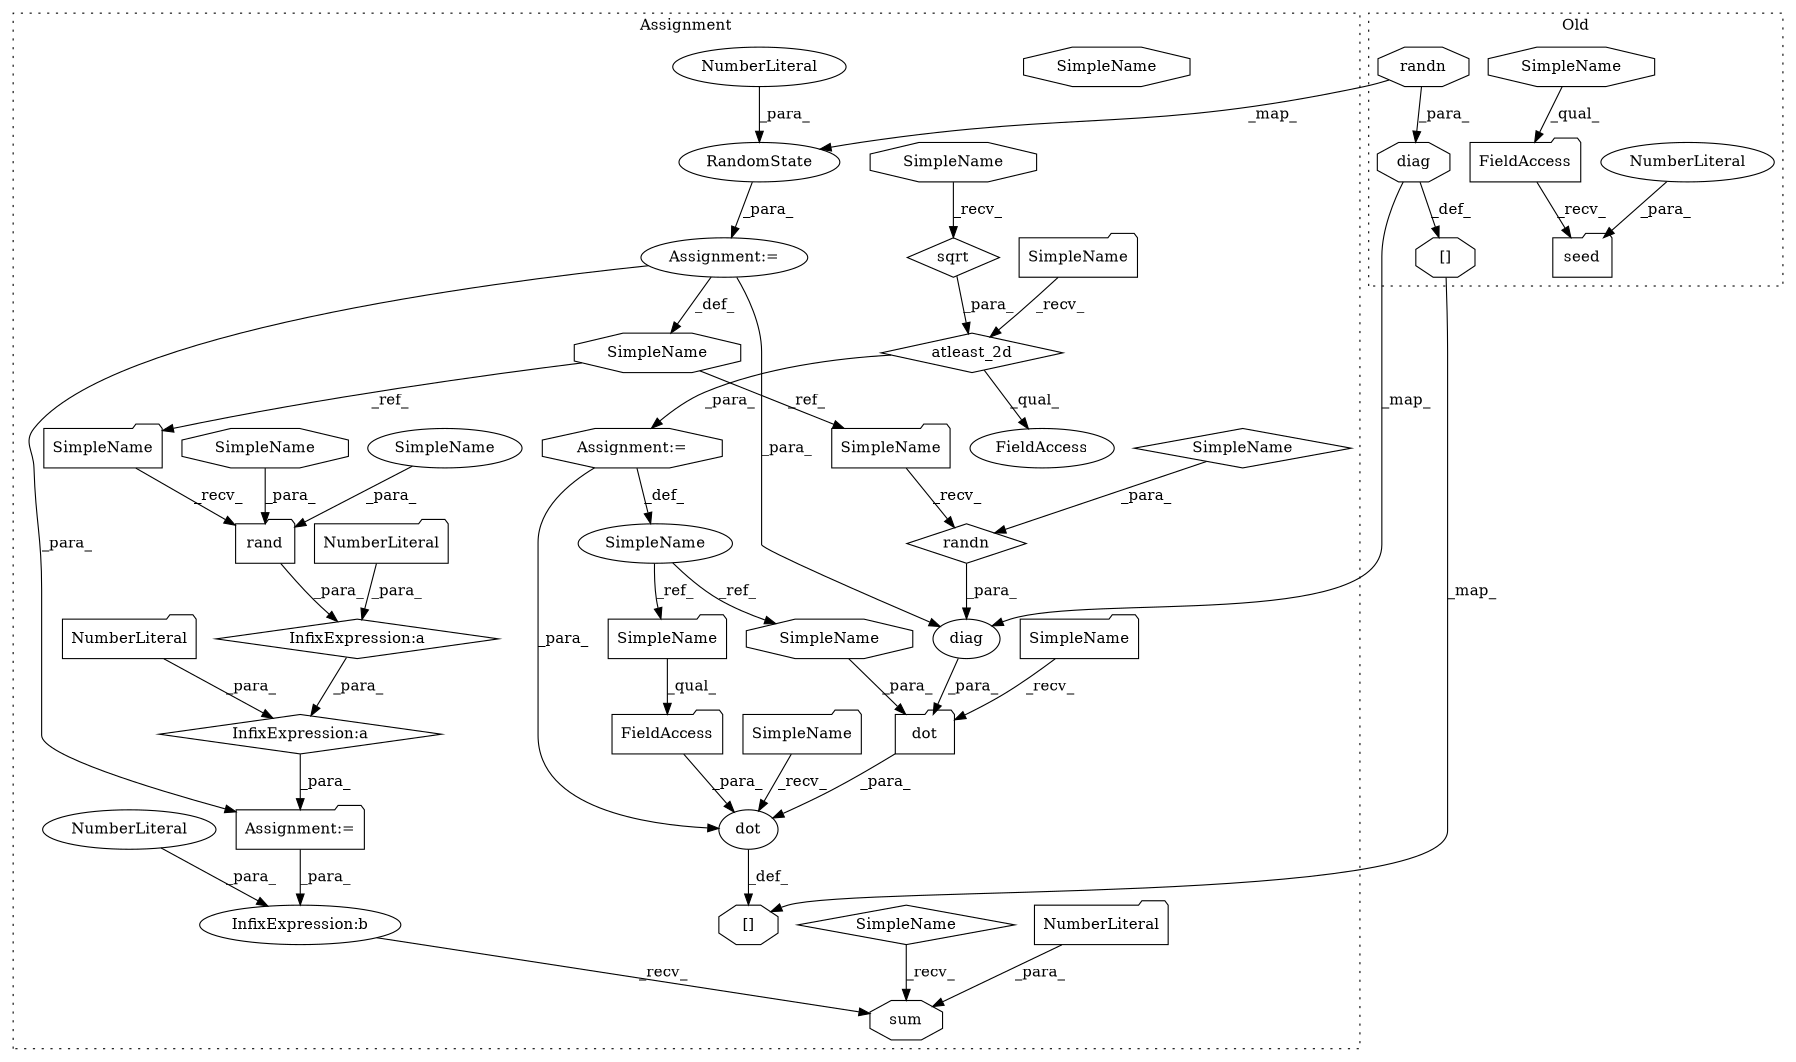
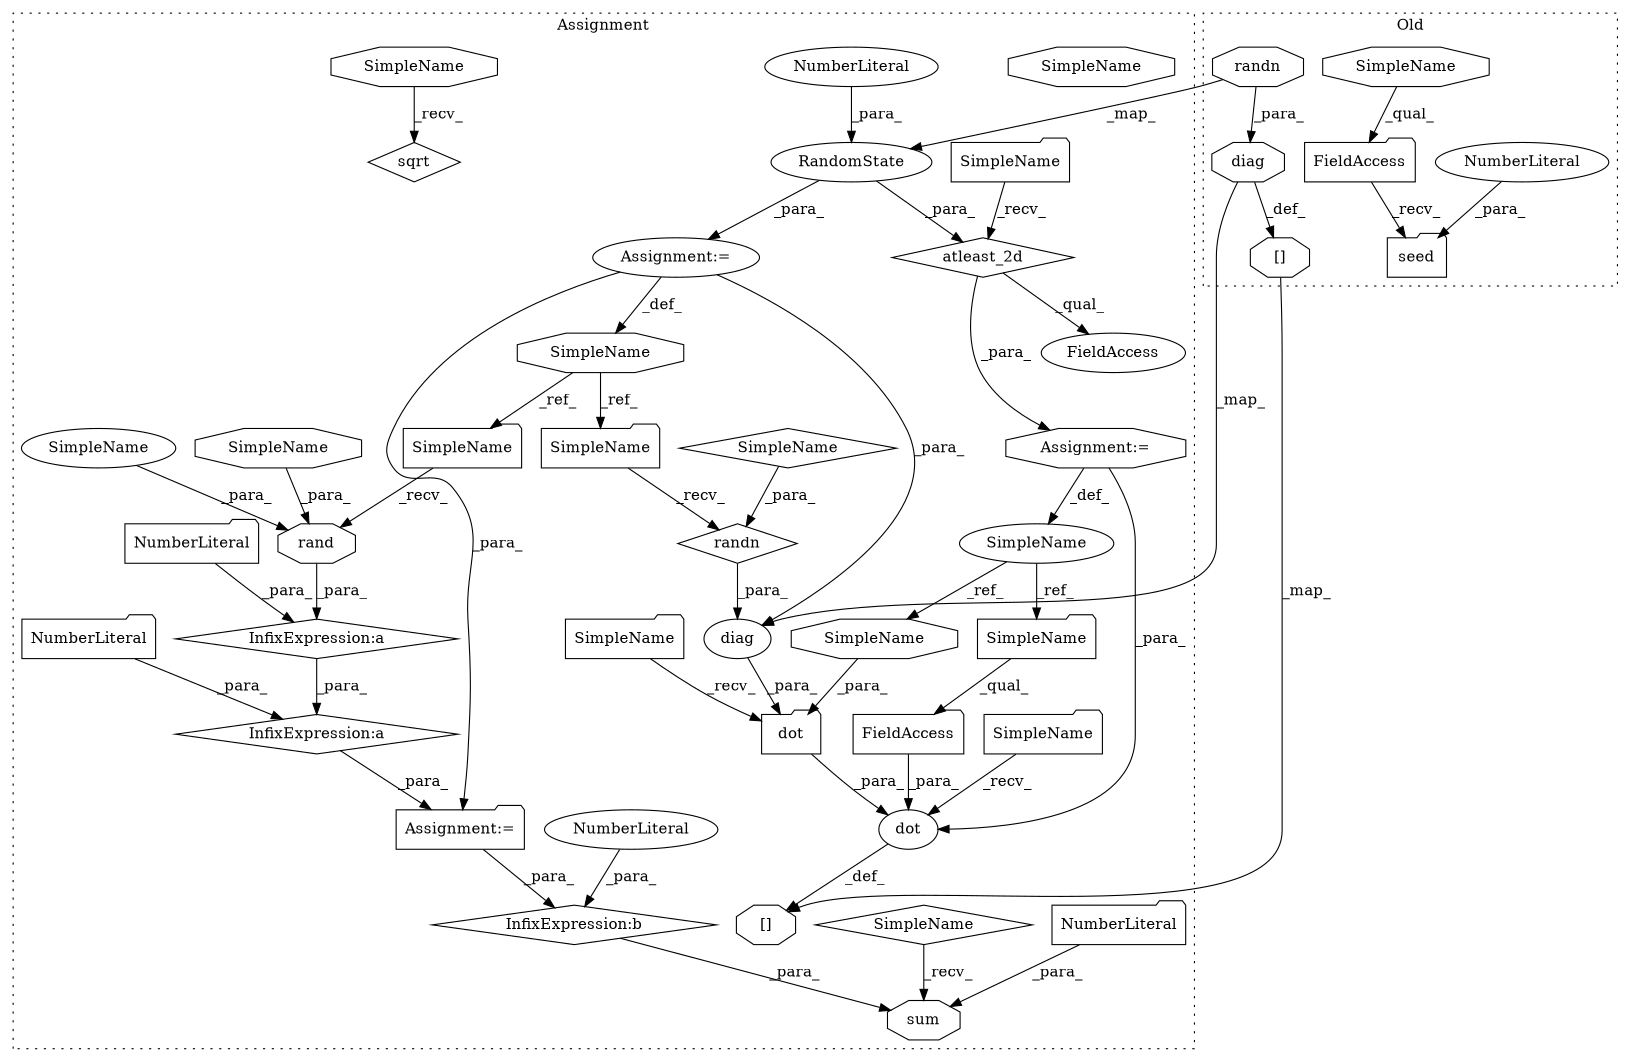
edge "sqrt" -> "atleast_2d": now "RandomState" -> "atleast_2d"
node "rand": shape folder -> octagon
node "InfixExpression:b": shape ellipse -> diamond
edge "InfixExpression:b" -> "sum": label "_recv_" -> "_para_"
